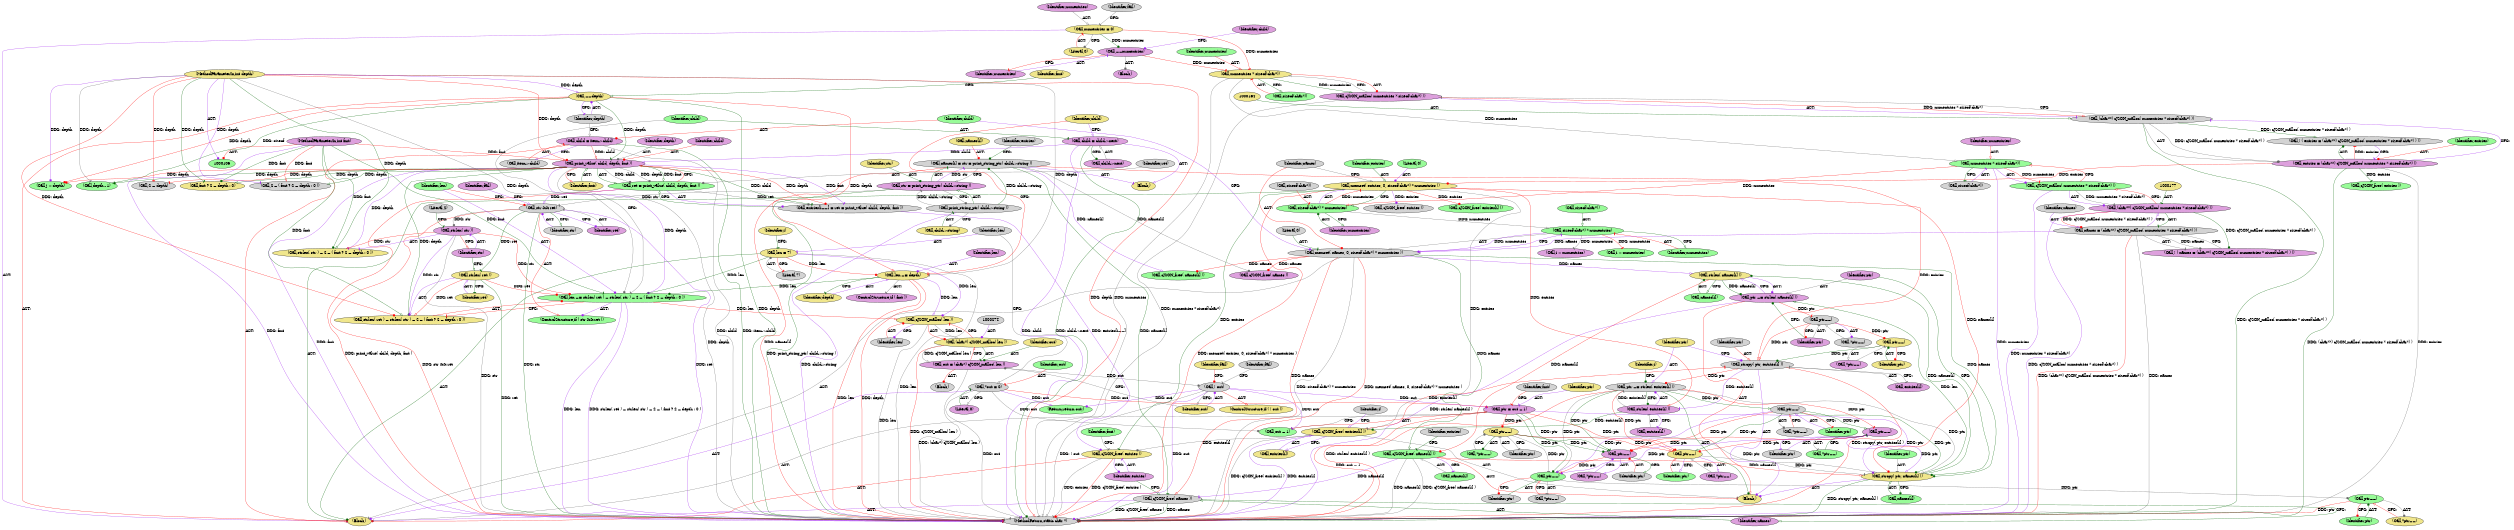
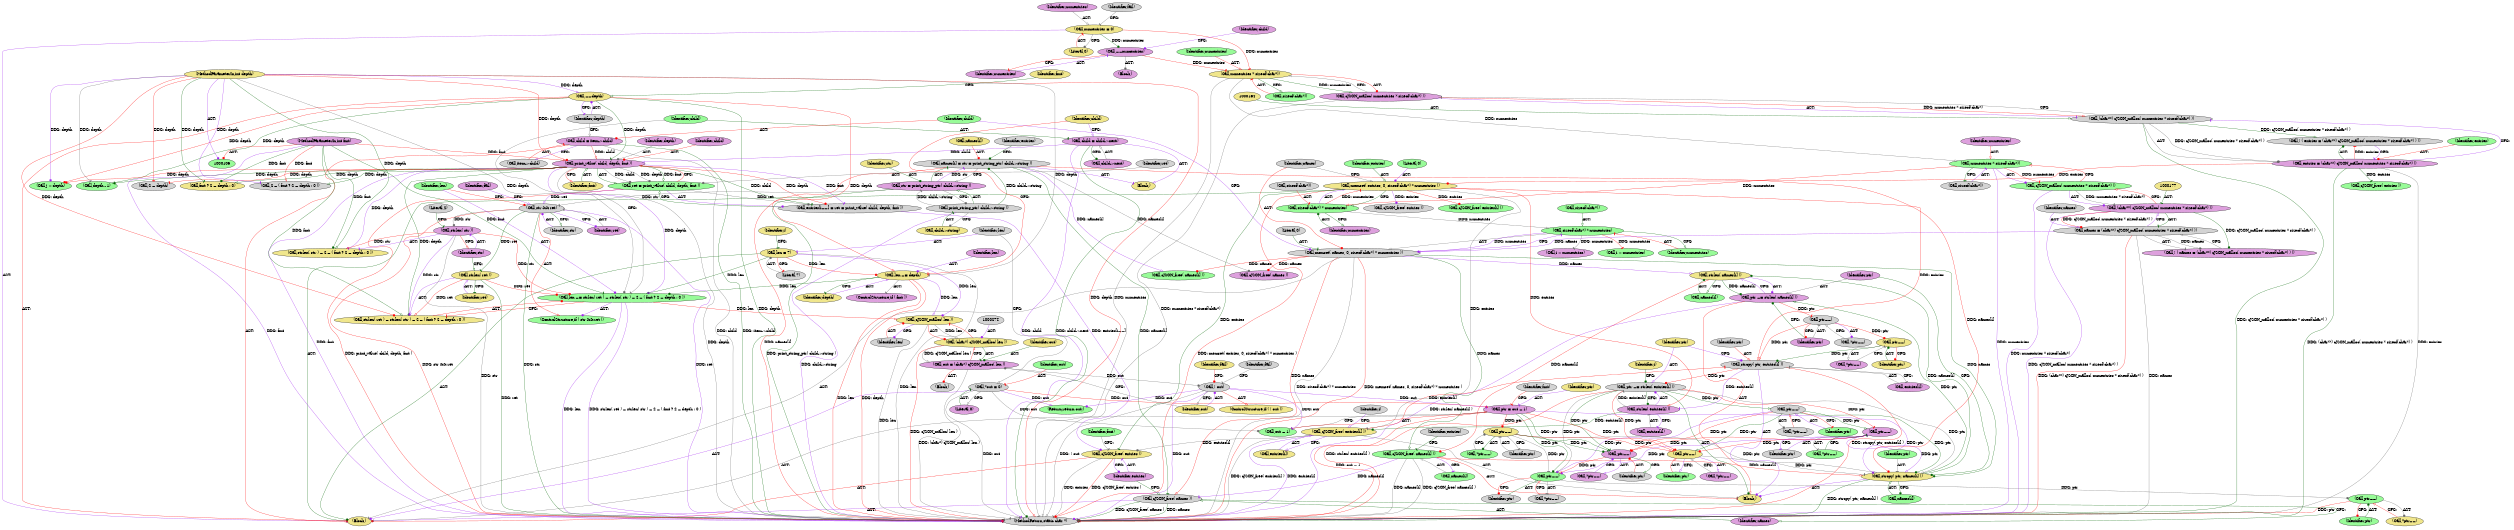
edge "(Call,++depth)" -> "(Call,depth - 1)": label "DDG: sizeof" -> "DDG: depth"
edge "(Call,names[i] = str = print_string_ptr( child->string ))" -> "(MethodReturn,static char *)": arrowhead tee -> dot
edge "(Call,strcpy( ptr, names[i] ))" -> "(Call,ptr += strlen( names[i] ))": label "DDG: len" -> "DDG: ptr"
